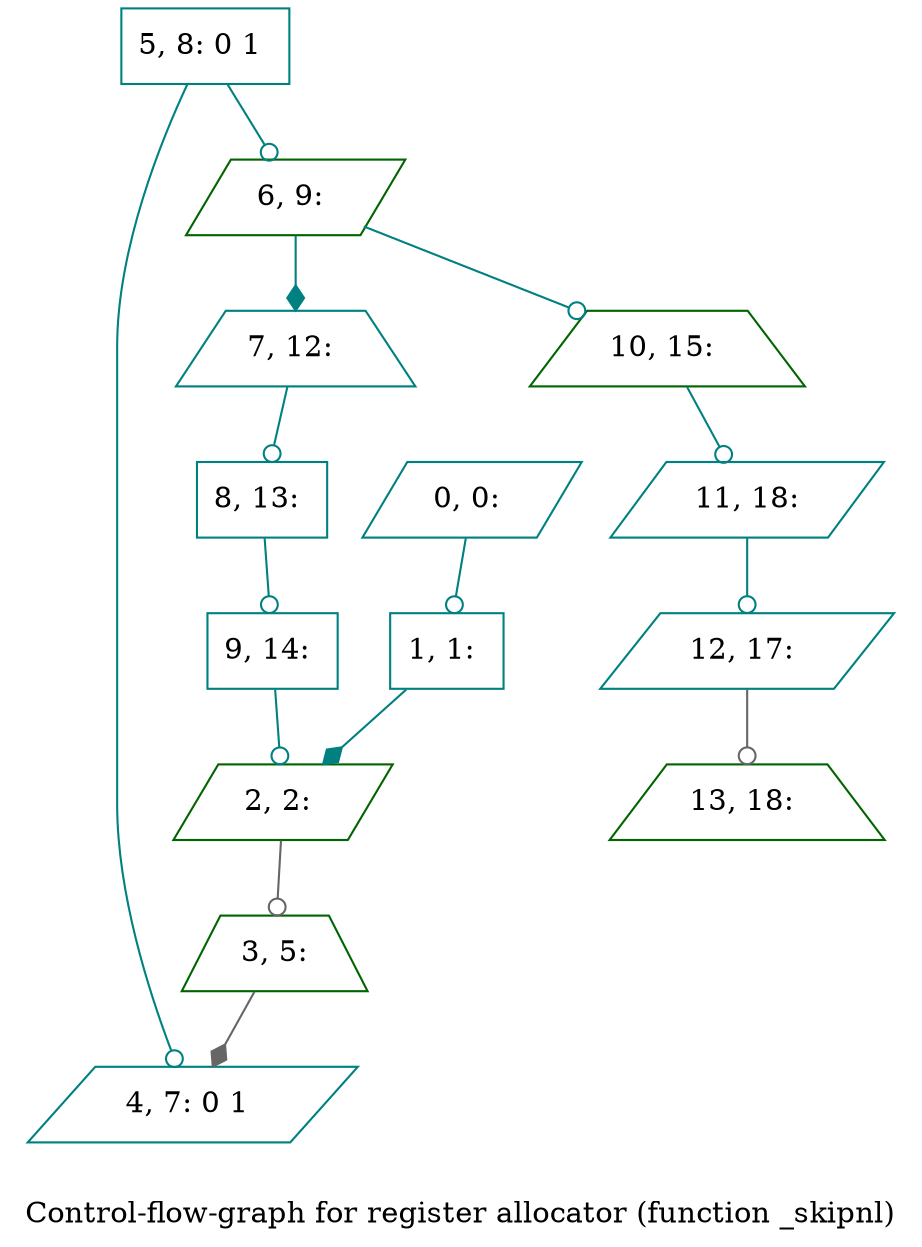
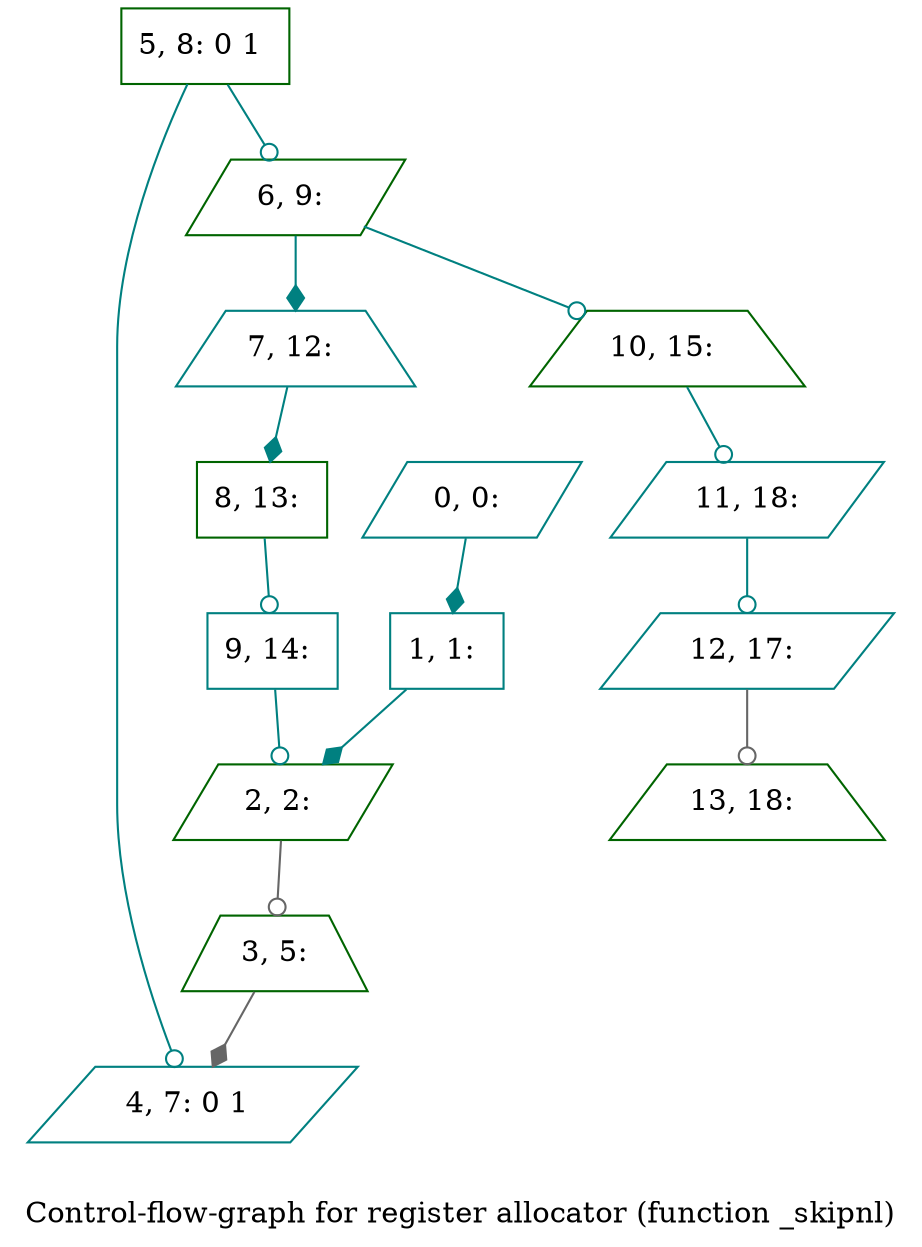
node "5, 8: 0 1": color teal -> darkgreen
edge "7, 12:" -> "8, 13:": arrowhead odot -> diamond
node "8, 13:": color teal -> darkgreen
edge "0, 0:" -> "1, 1:": arrowhead odot -> diamond
